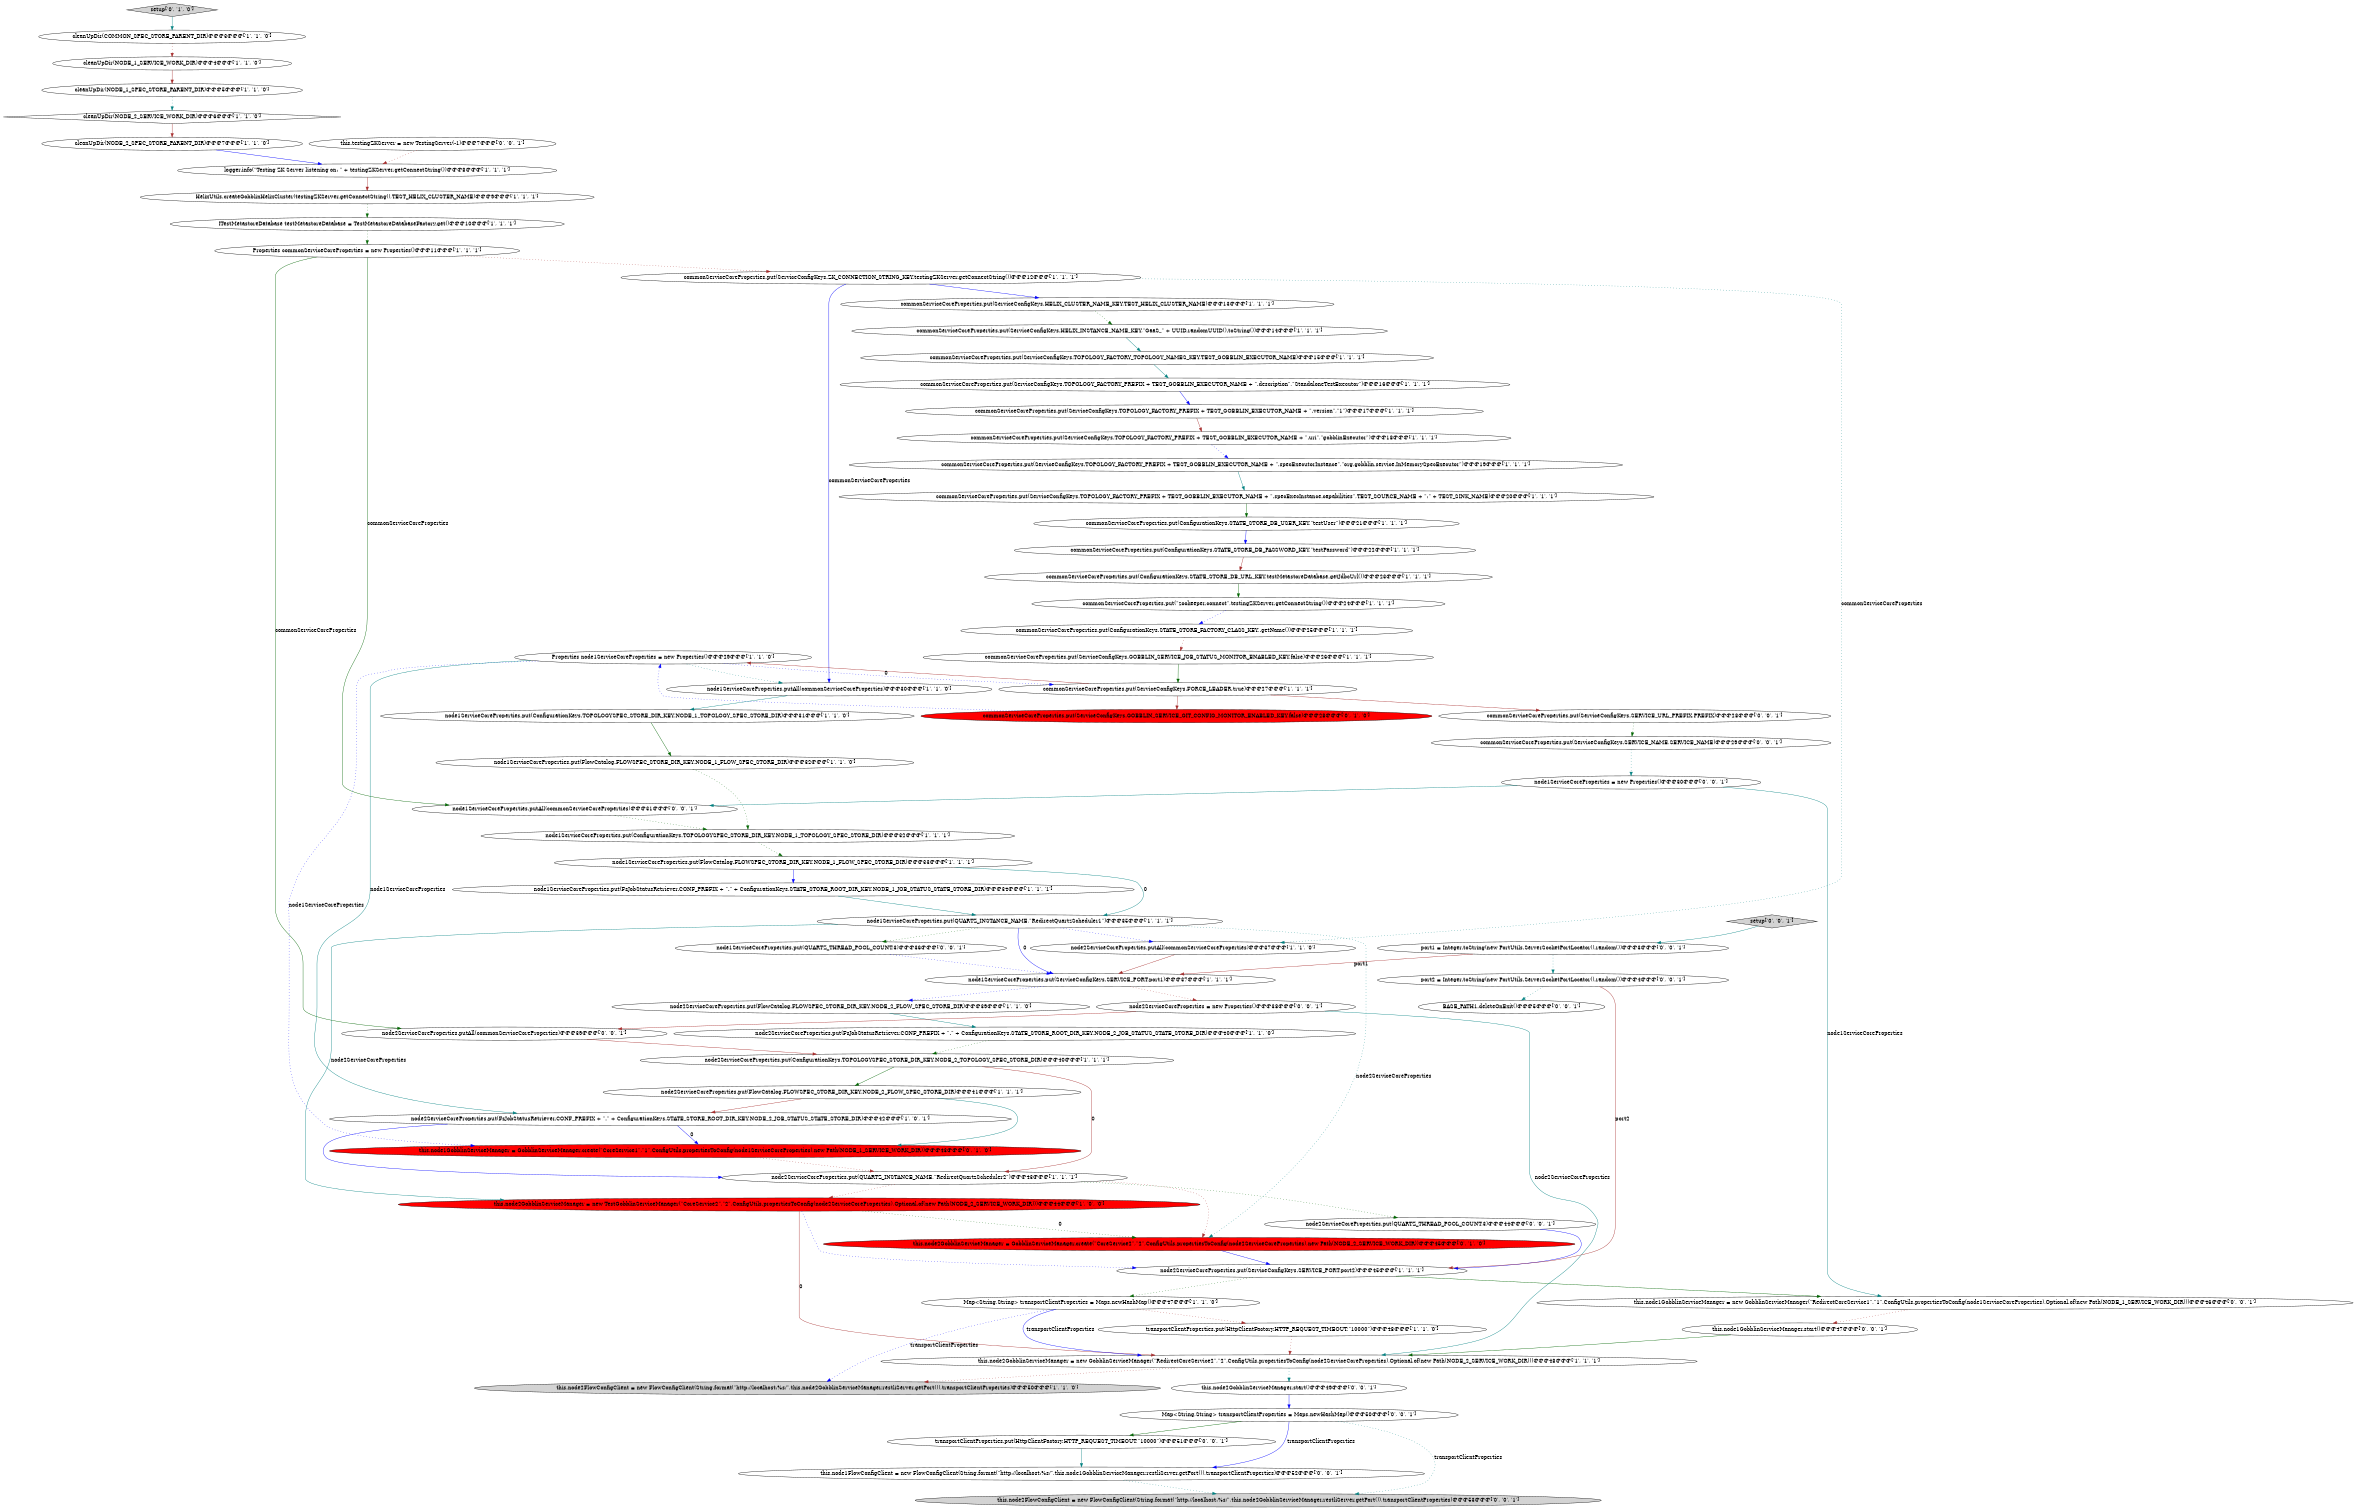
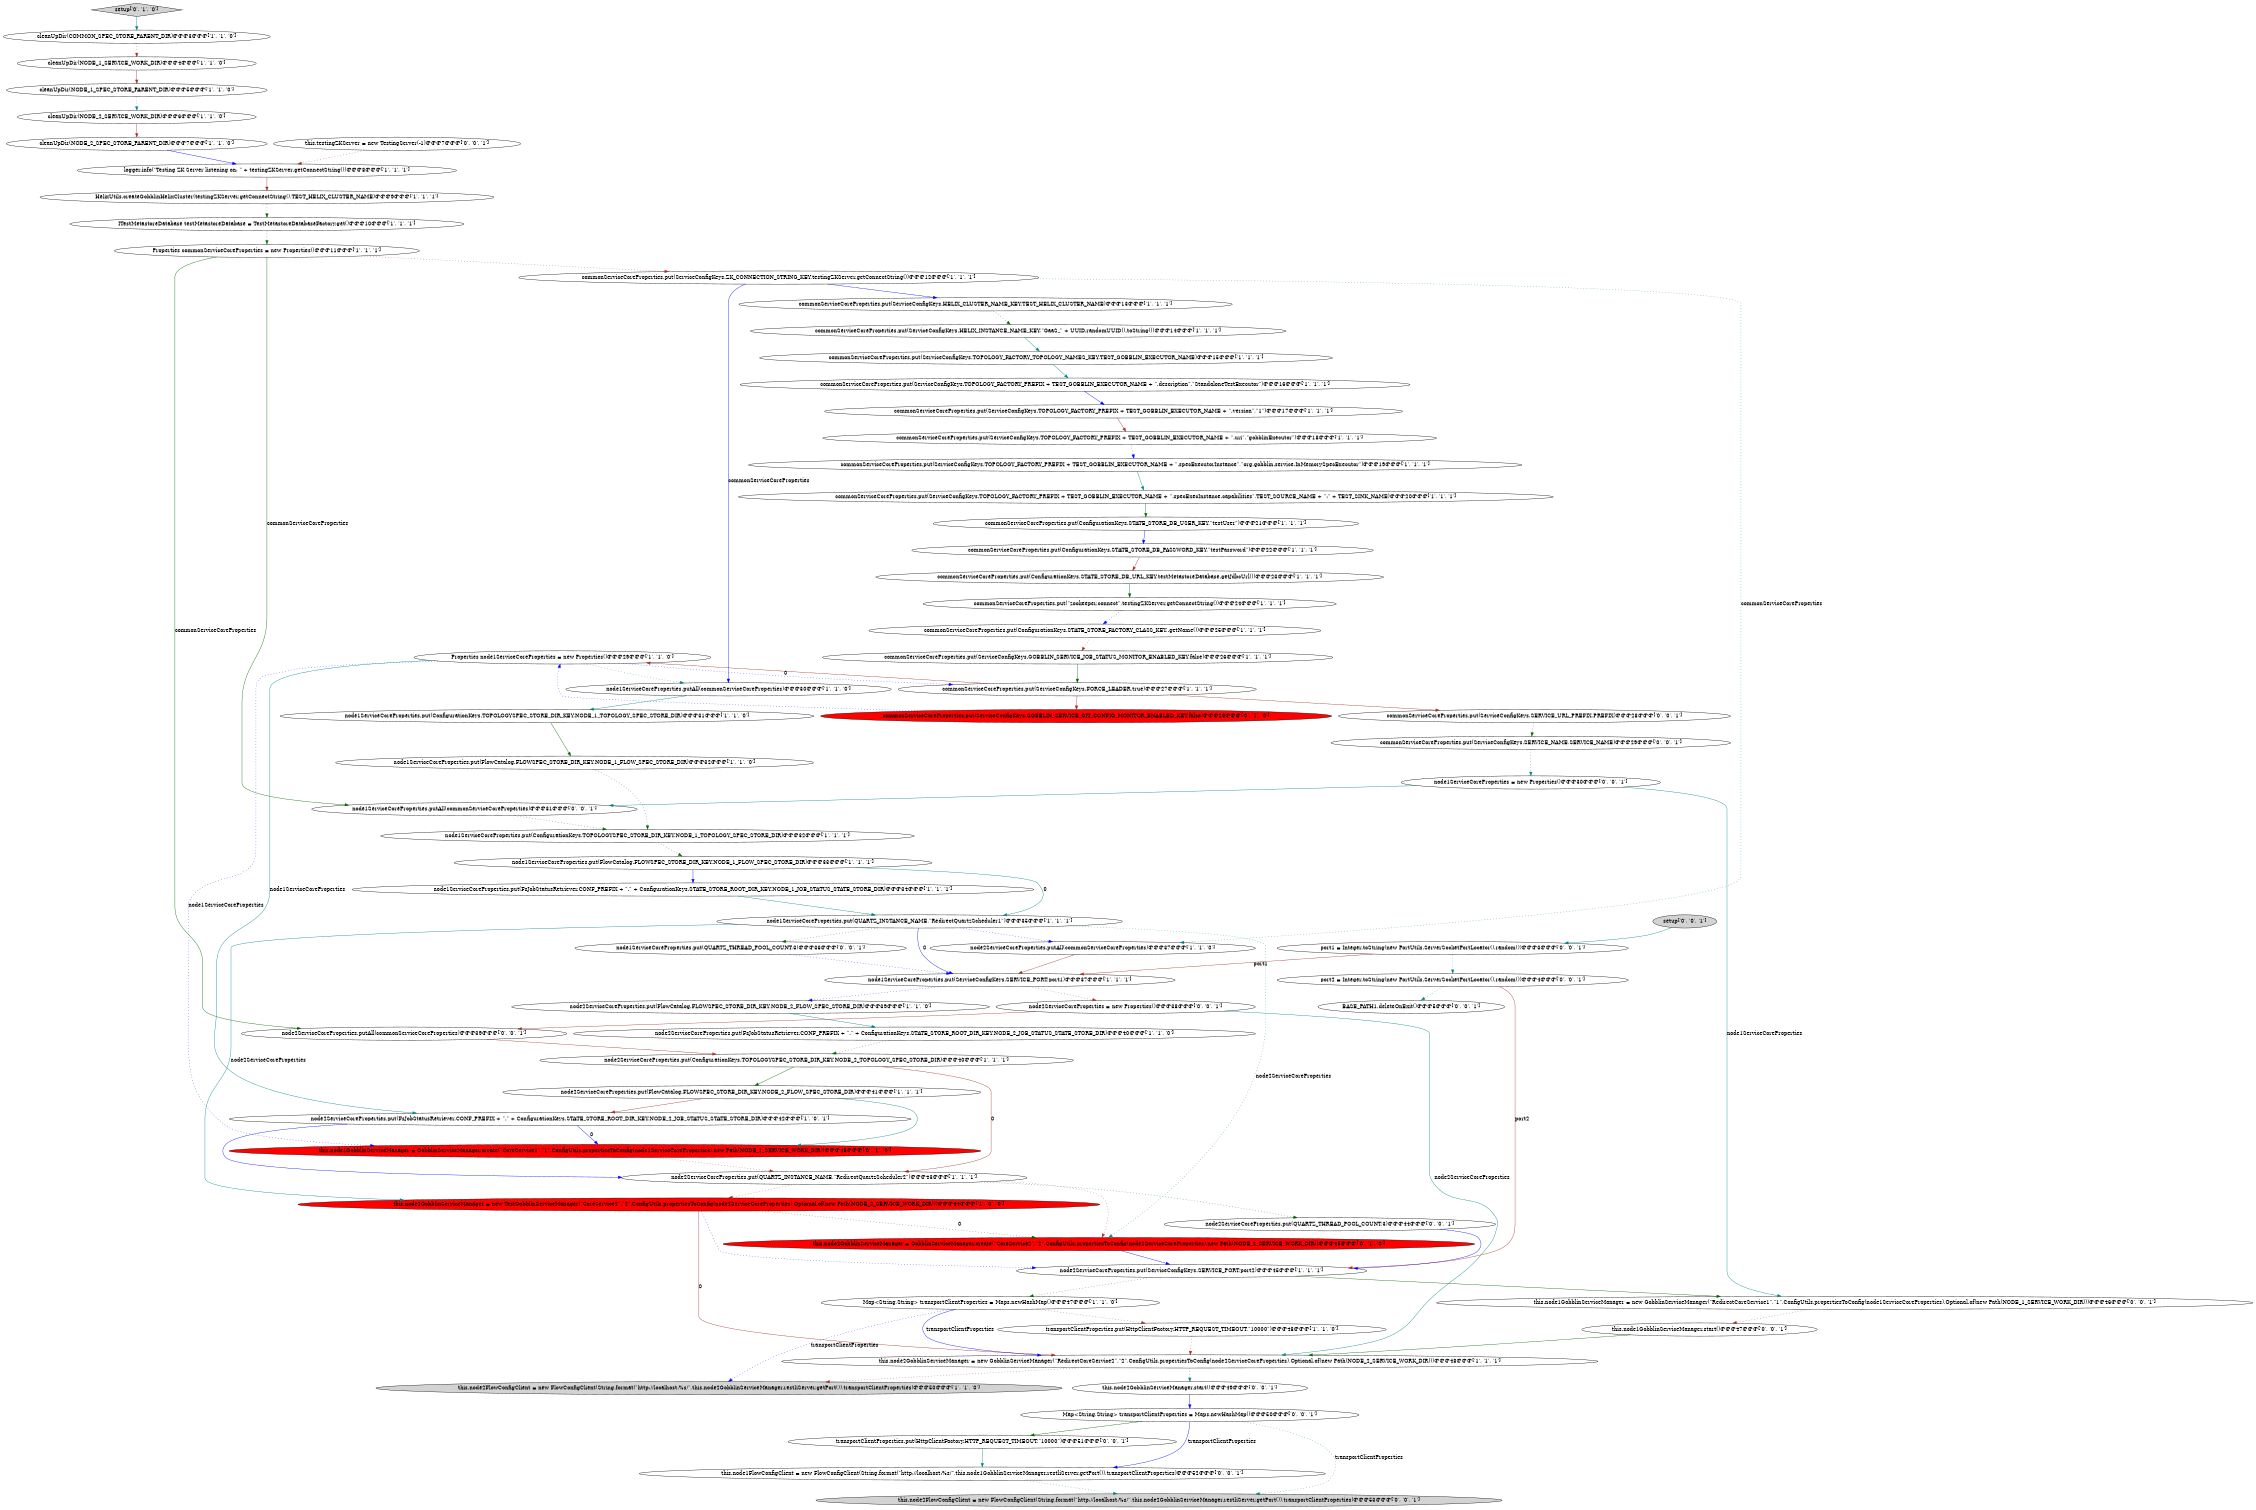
node "cleanUpDir(NODE_2_SERVICE_WORK_DIR)@@@6@@@['1', '1', '0']": shape diamond -> ellipse
node "setup['0', '0', '1']": shape diamond -> ellipse
